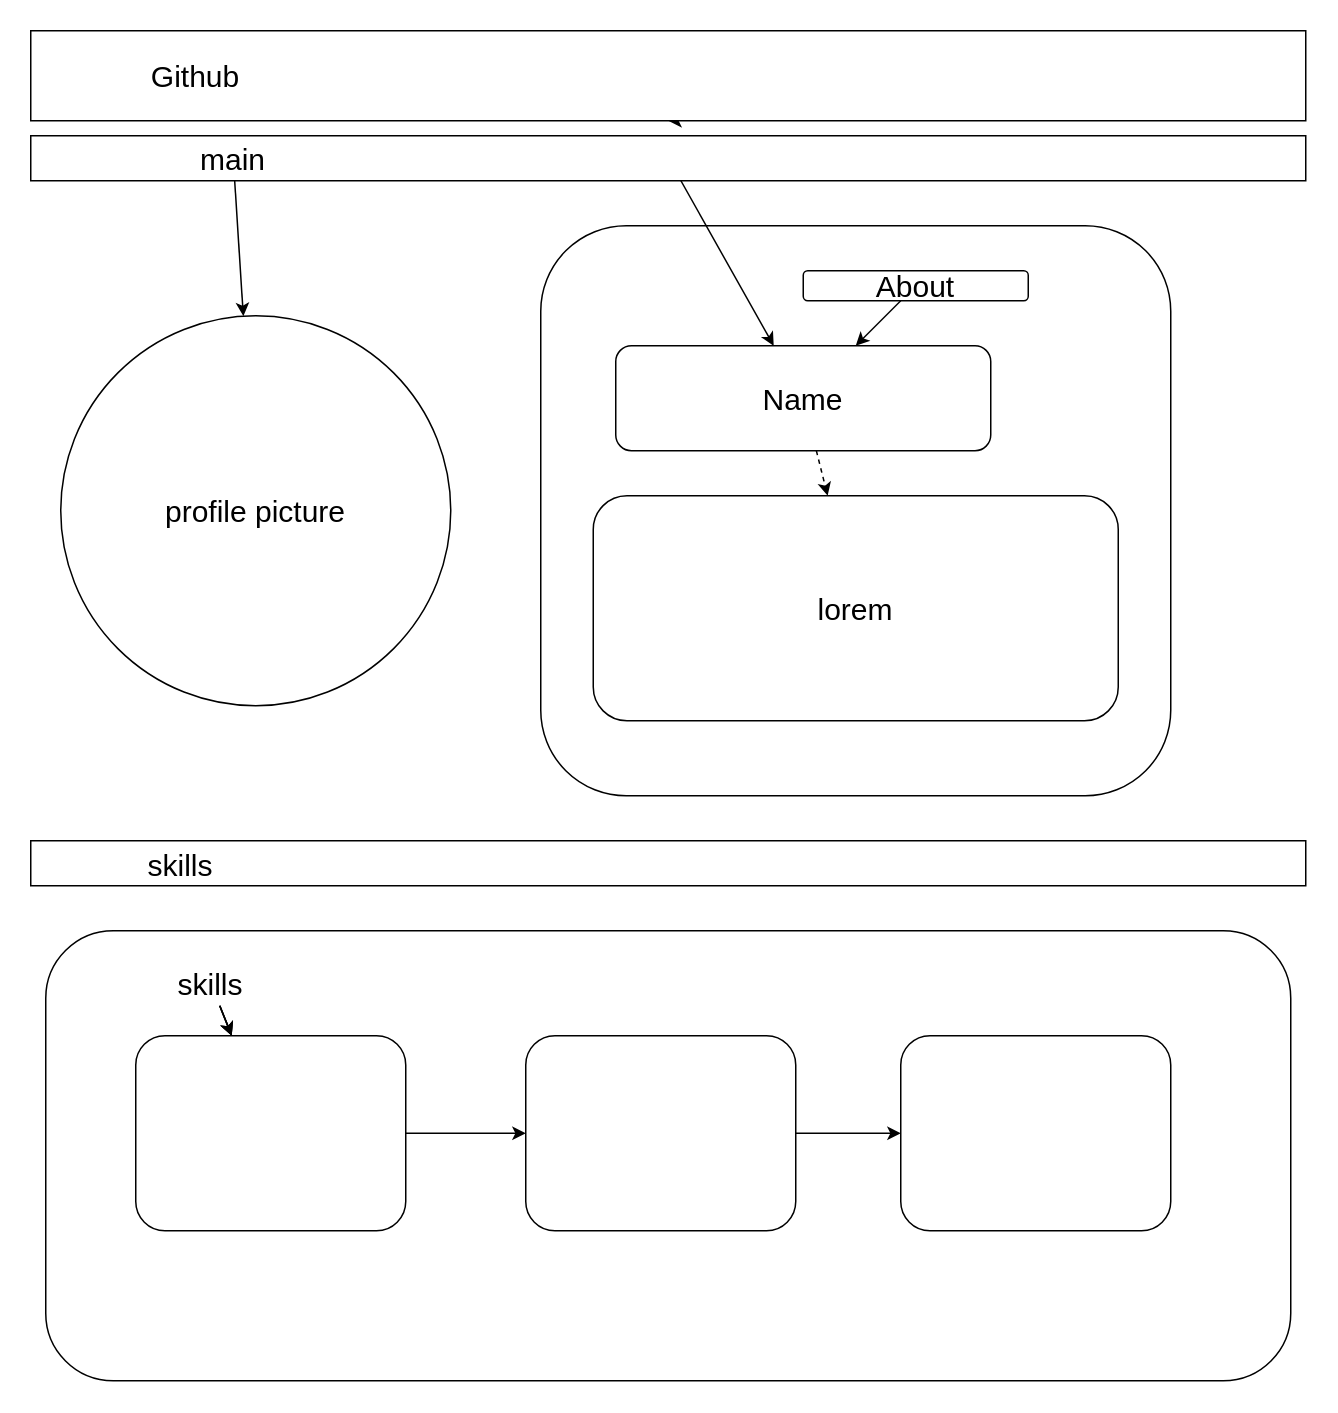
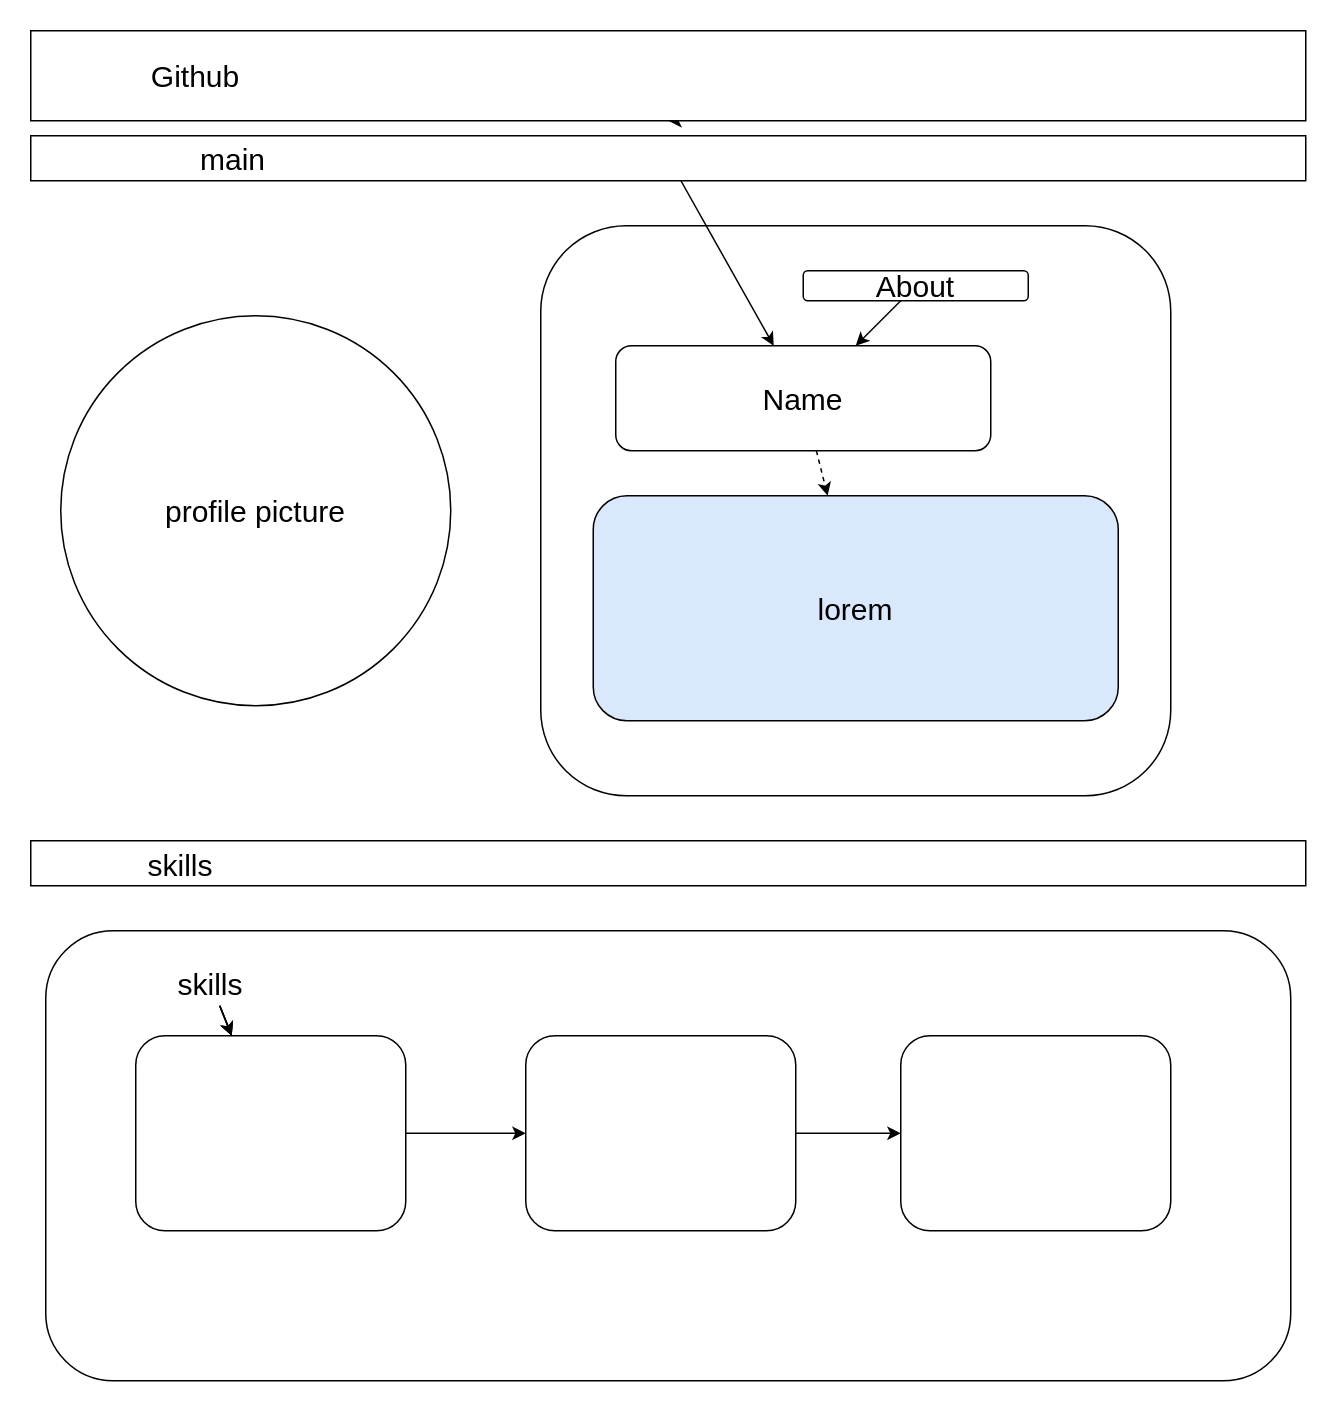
edge "main" -> "profile picture": removed
node "lorem": fillcolor #ffffff -> #dae8fc
